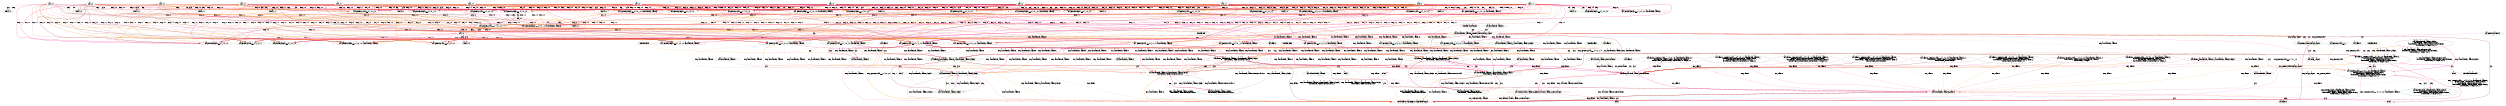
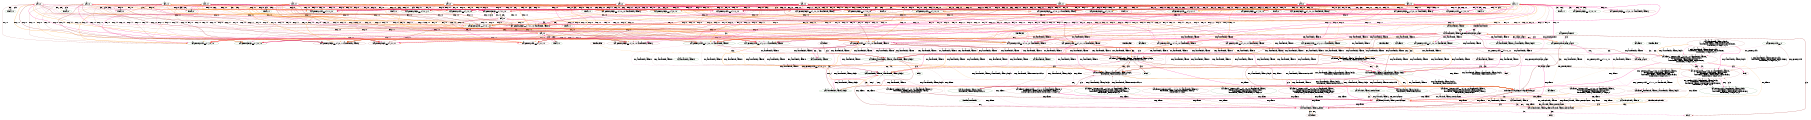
edge "(Call,image->page.x)" -> "(Call,geometry_info.xi-image->page.x)": label "AST: " -> "DDG: "
edge "(Call,offset.x-draw_info->affine.ry*metrics.ascent)" -> "(MethodReturn,MagickExport MagickBooleanType)": reversed
node "(Identifier,undercolor_info)": added
